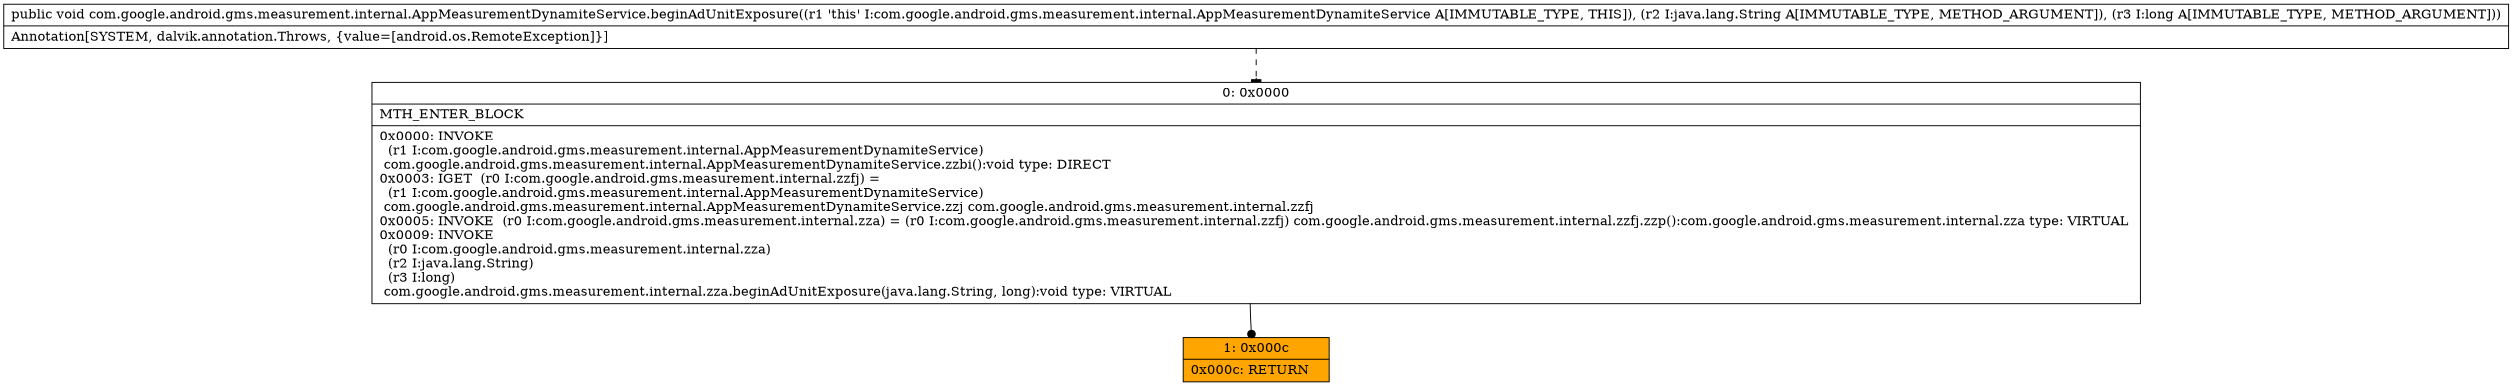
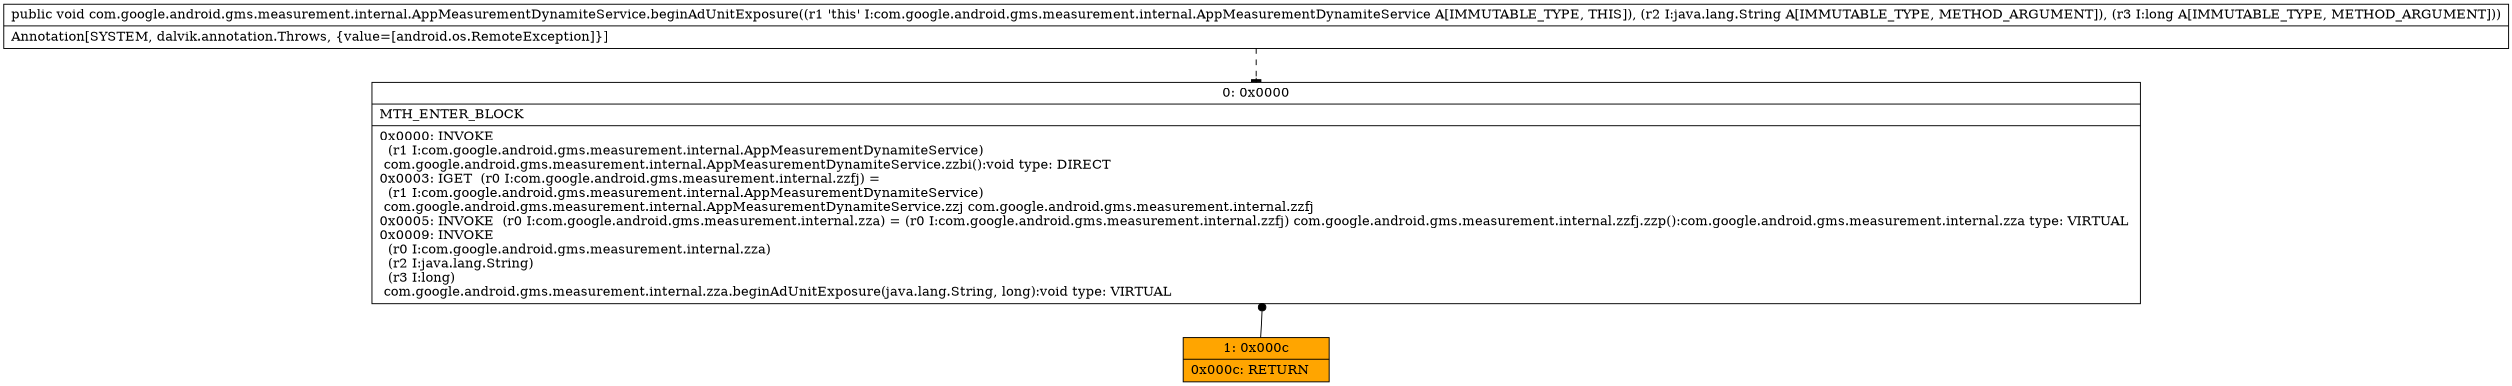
edge "0: 0x0000" -> "1: 0x000c": reversed
